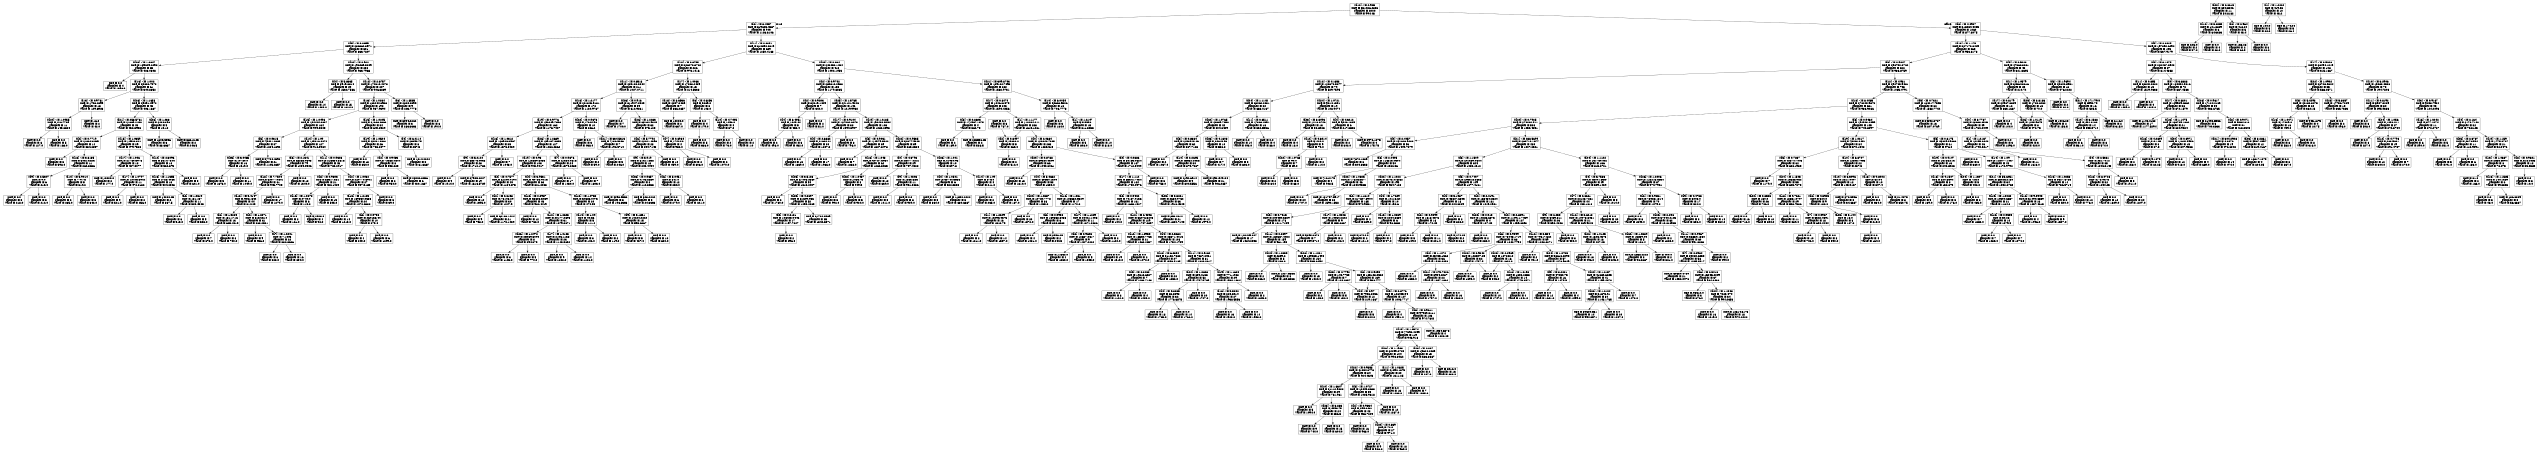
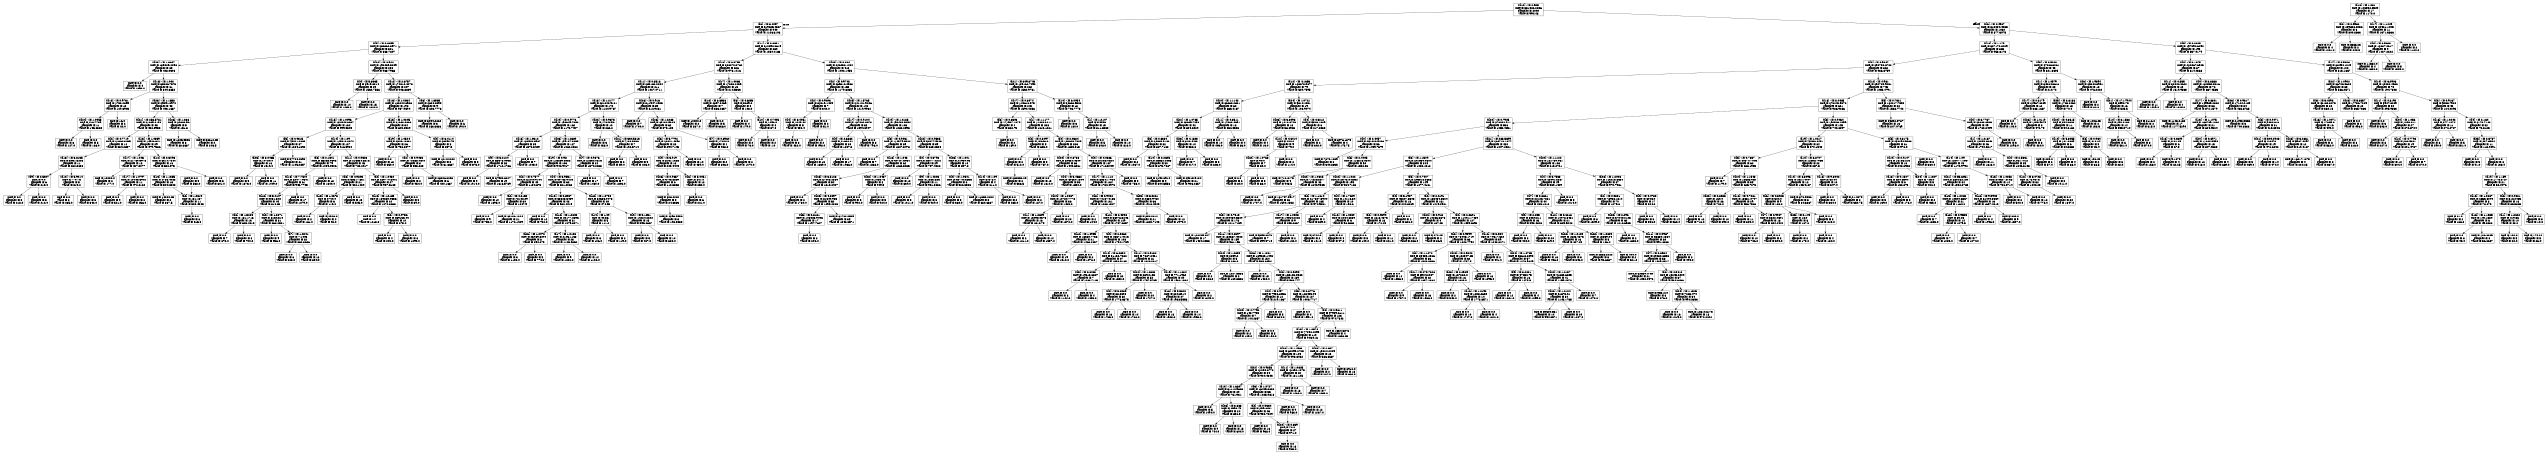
edge "X[25] <= 3.8186 mse = 1783.8462 samples = 13 value = 70.0" -> "X[26] <= 1.0119 mse = 1425.9375 samples = 8 value = 472.75": now "X[25] <= 3.8186 mse = 1783.8462 samples = 13 value = 70.0" -> "X[20] <= 0.8615 mse = 354.3306 samples = 11 value = 54.8182"
node "X[8] <= 0.9471 mse = 9434.616 mse = 31 value = 413.3548": label "X[8] <= 0.9471 mse = 9434.616 mse = 31 value = 413.3548" -> "X[8] <= 0.9471 mse = 9434.616 samples = 31 value = 413.3548"
node "mse = 945.1875 samples = 4 value = 24.75": removed
edge "mse = 0.0 samples = 3 value = 767.0" -> "X[2] <= 0.8497 mse = 15606.0 samples = 5 value = 665.0": reversed
edge "mse = 0.0 samples = 4 value = 179.0" -> "mse = 0.0 samples = 5 value = 336.0": now "X[18] <= 8.6536 mse = 2857.3469 samples = 7 value = 336.2857" -> "mse = 0.0 samples = 5 value = 336.0"
edge "X[3] <= 0.8603 mse = 171967.1875 samples = 4 value = 362.75" -> "mse = 283556.25 samples = 2 value = 536.5": now "mse = 0.0 samples = 2 value = 512.0" -> "mse = 283556.25 samples = 2 value = 536.5"
edge "X[4] <= 2.164 mse = 2178.7148 samples = 32 value = 73.3125" -> "X[19] <= 1.159 mse = 1775.3787 samples = 21 value = 52.0476": now "mse = 0.0 samples = 6 value = 133.0" -> "X[19] <= 1.159 mse = 1775.3787 samples = 21 value = 52.0476"
edge "X[4] <= 3.4051 mse = 1045.44 samples = 5 value = 458.4" -> "mse = 0.0 samples = 2 value = 498.0": now "mse = 0.0 samples = 2 value = 51.0" -> "mse = 0.0 samples = 2 value = 498.0"
node "mse = 0.0 samples = 3 value = 598.0": removed
node "mse = 0.0 samples = 5 value = 375.0": added
node "mse = 0.0 samples = 5 value = 469.0": added
edge "X[4] <= 5.4662 mse = 69630.1509 samples = 53 value = 1350.0" -> "X[16] <= 1.031 mse = 146552.3529 samples = 17 value = 1170.0": removed
edge "X[26] <= 0.9657 mse = 9706.8889 samples = 6 value = 110.3333" -> "mse = 4293.5556 samples = 3 value = 196.3333": now "mse = 328.2222 samples = 3 value = 24.3333" -> "mse = 4293.5556 samples = 3 value = 196.3333"
node "mse = 0.0 samples = 2 value = 285.0": label "mse = 0.0 samples = 2 value = 285.0" -> "mse = 0.0 value = 2 value = 285.0"
node "mse = 0.0 samples = 6 value = 279.0": removed
node "mse = 0.0 samples = 12 value = 1829.0": removed
edge "mse = 0.0 samples = 5 value = 1014.0" -> "mse = 0.0 samples = 20 value = 619.0": now "X[9] <= 2.255 mse = 5439.811 samples = 23 value = 590.4348" -> "mse = 0.0 samples = 20 value = 619.0"
edge "X[8] <= 0.9821 mse = 518.2485 samples = 13 value = 35.5385" -> "X[1] <= 1.2222 mse = 419.36 samples = 10 value = 43.2": added
edge "X[2] <= 1.0319 mse = 131.157 samples = 11 value = 525.4545" -> "mse = 0.0 samples = 5 value = 538.0": reversed
node "mse = 0.0 samples = 14 value = 1213.0": label "mse = 0.0 samples = 14 value = 1213.0" -> "mse = 0.0 mse = 14 value = 1213.0"
edge "mse = 0.0 samples = 2 value = 826.0" -> "mse = 272.25 samples = 2 value = 36.5": now "X[20] <= 0.913 mse = 10286.6875 samples = 4 value = 137.25" -> "mse = 272.25 samples = 2 value = 36.5"
node "mse = 0.0 samples = 2 value = 173.0": added
edge "X[20] <= 0.9342 mse = 102547.25 samples = 32 value = 1757.5" -> "mse = 0.0 samples = 2 value = 543.0": now "X[20] <= 0.9342 mse = 102547.25 samples = 32 value = 1757.5" -> "X[23] <= 2.2969 mse = 167282.0 samples = 16 value = 1620.0"
edge "X[25] <= 4.7792 mse = 148.7755 samples = 7 value = 144.2857" -> "X[4] <= 3.97 mse = 7936.8056 samples = 12 value = 219.1667": reversed
edge "X[20] <= 0.869 mse = 72.0 samples = 27 value = 971.0" -> "mse = 0.0 samples = 9 value = 983.0": reversed
